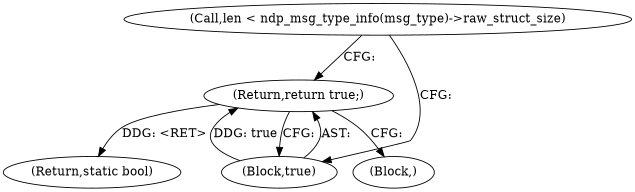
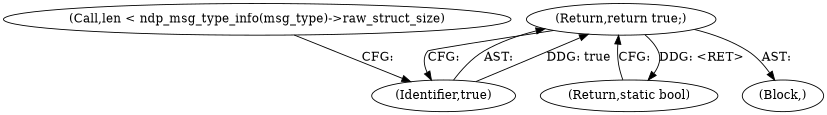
edge "(Call,len < ndp_msg_type_info(msg_type)->raw_struct_size)" -> "(Return,return true;)": now "(Return,static bool)" -> "(Return,return true;)"
edge "(Return,return true;)" -> "(Block,)": label "CFG: " -> "AST: "
node "(Block,true)": label "(Block,true)" -> "(Identifier,true)"
